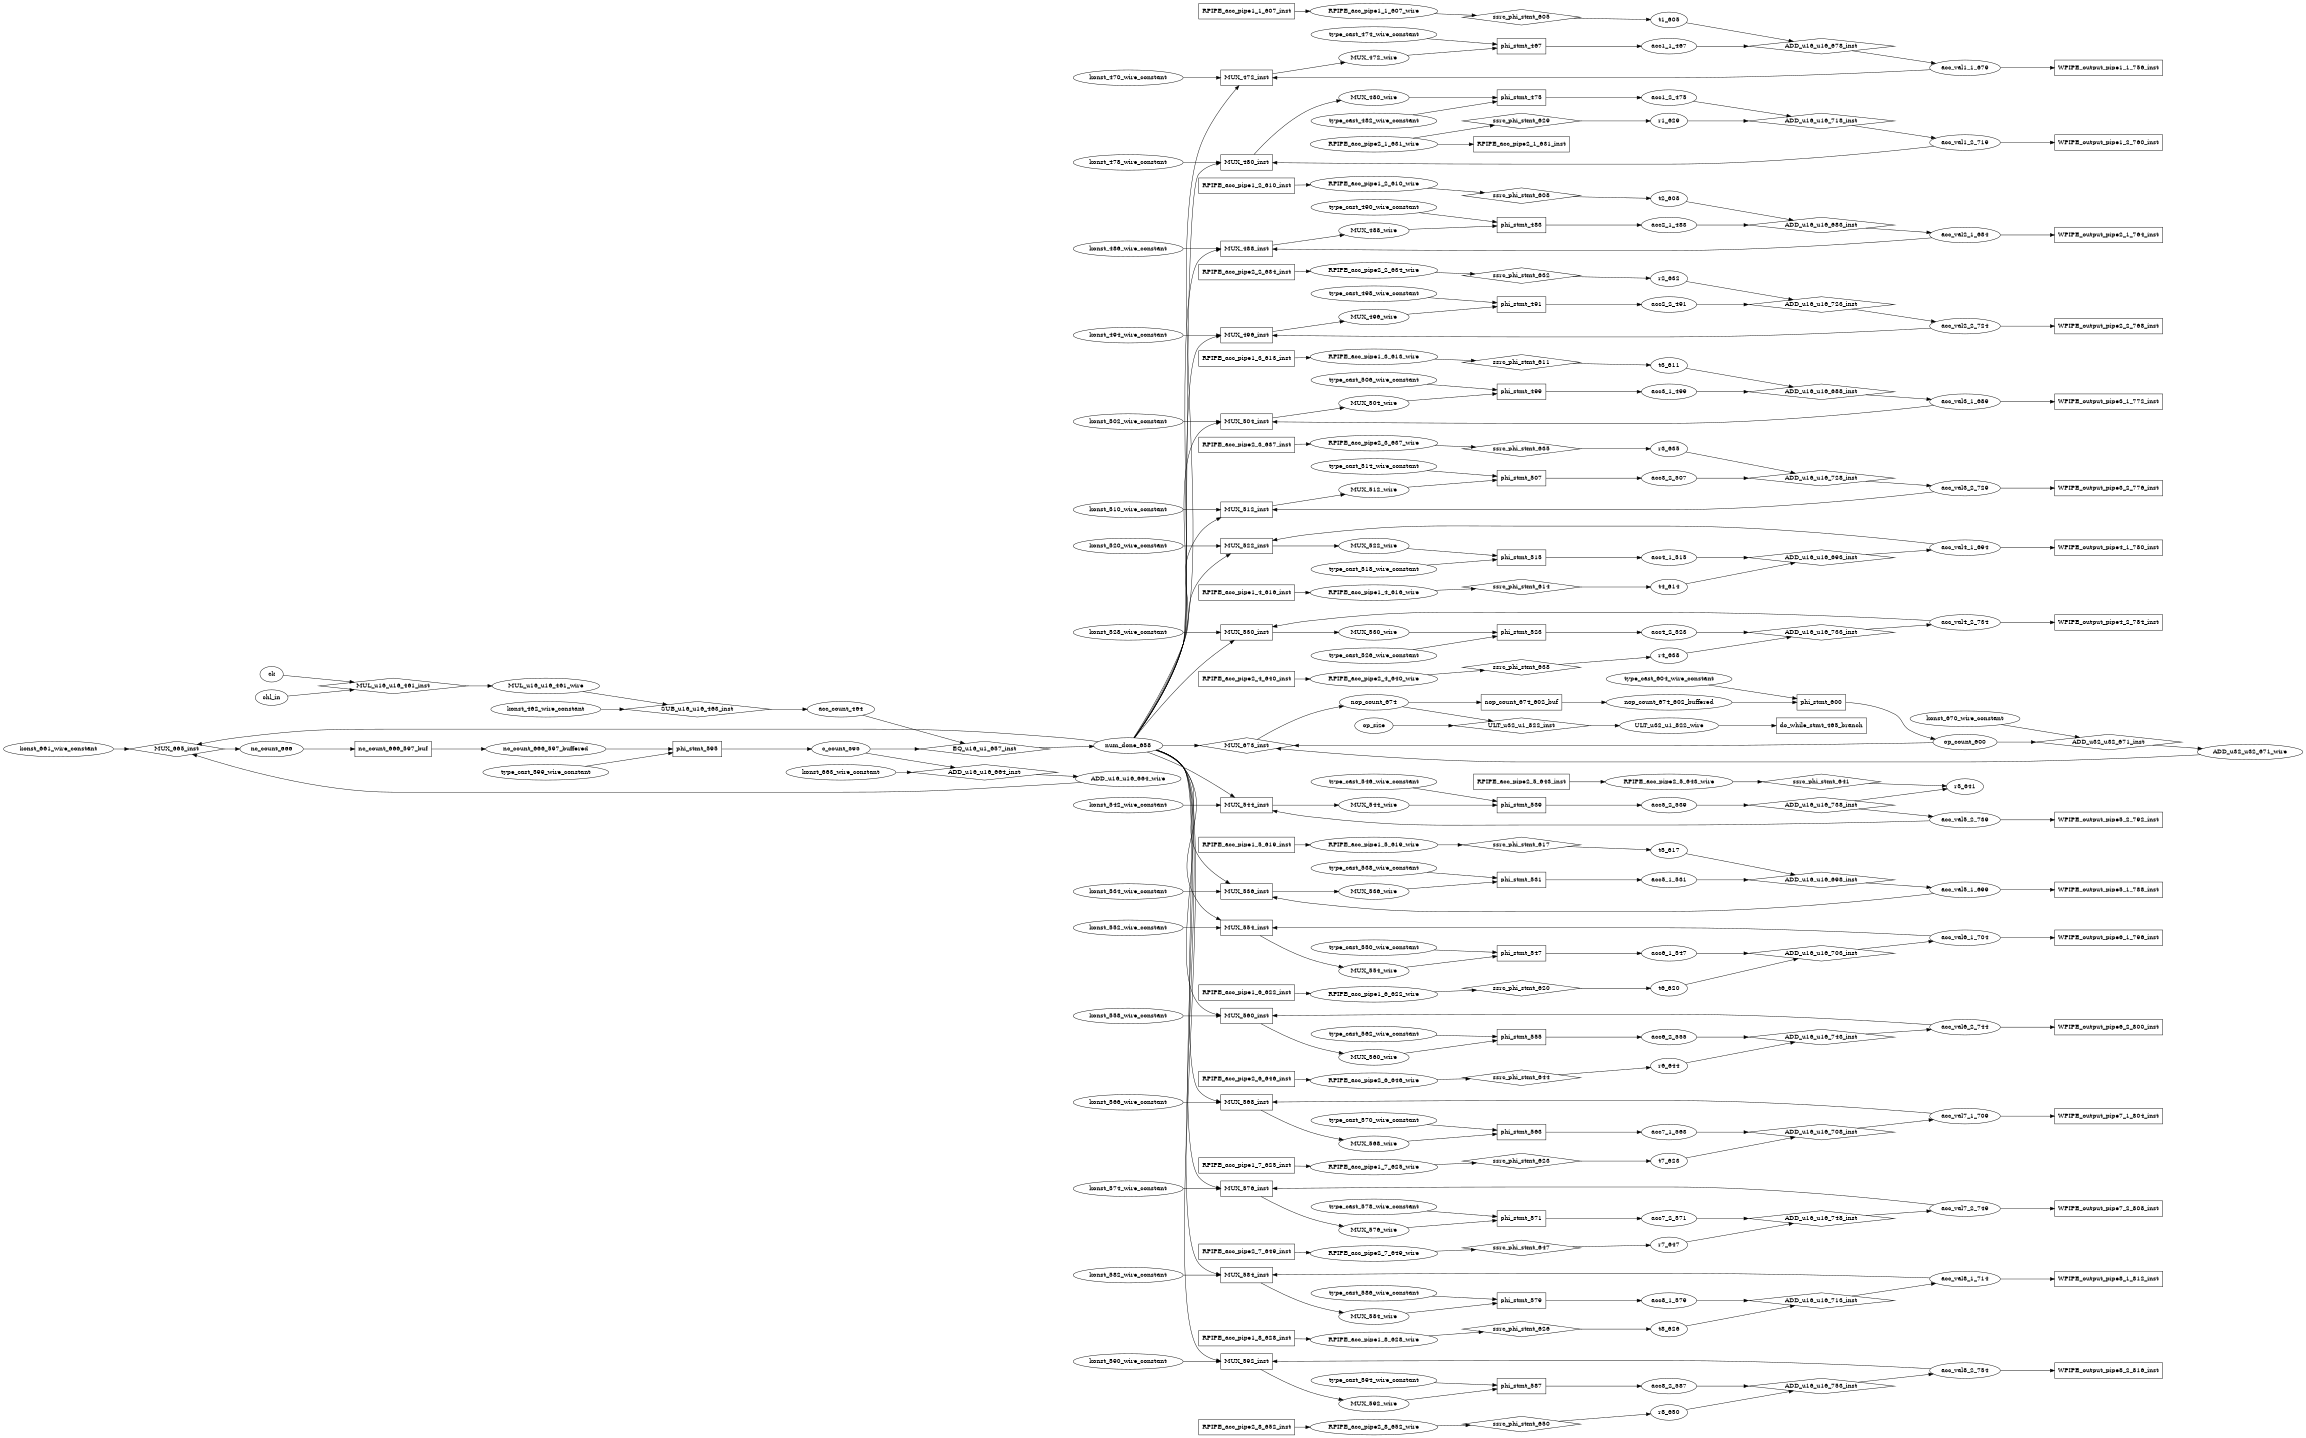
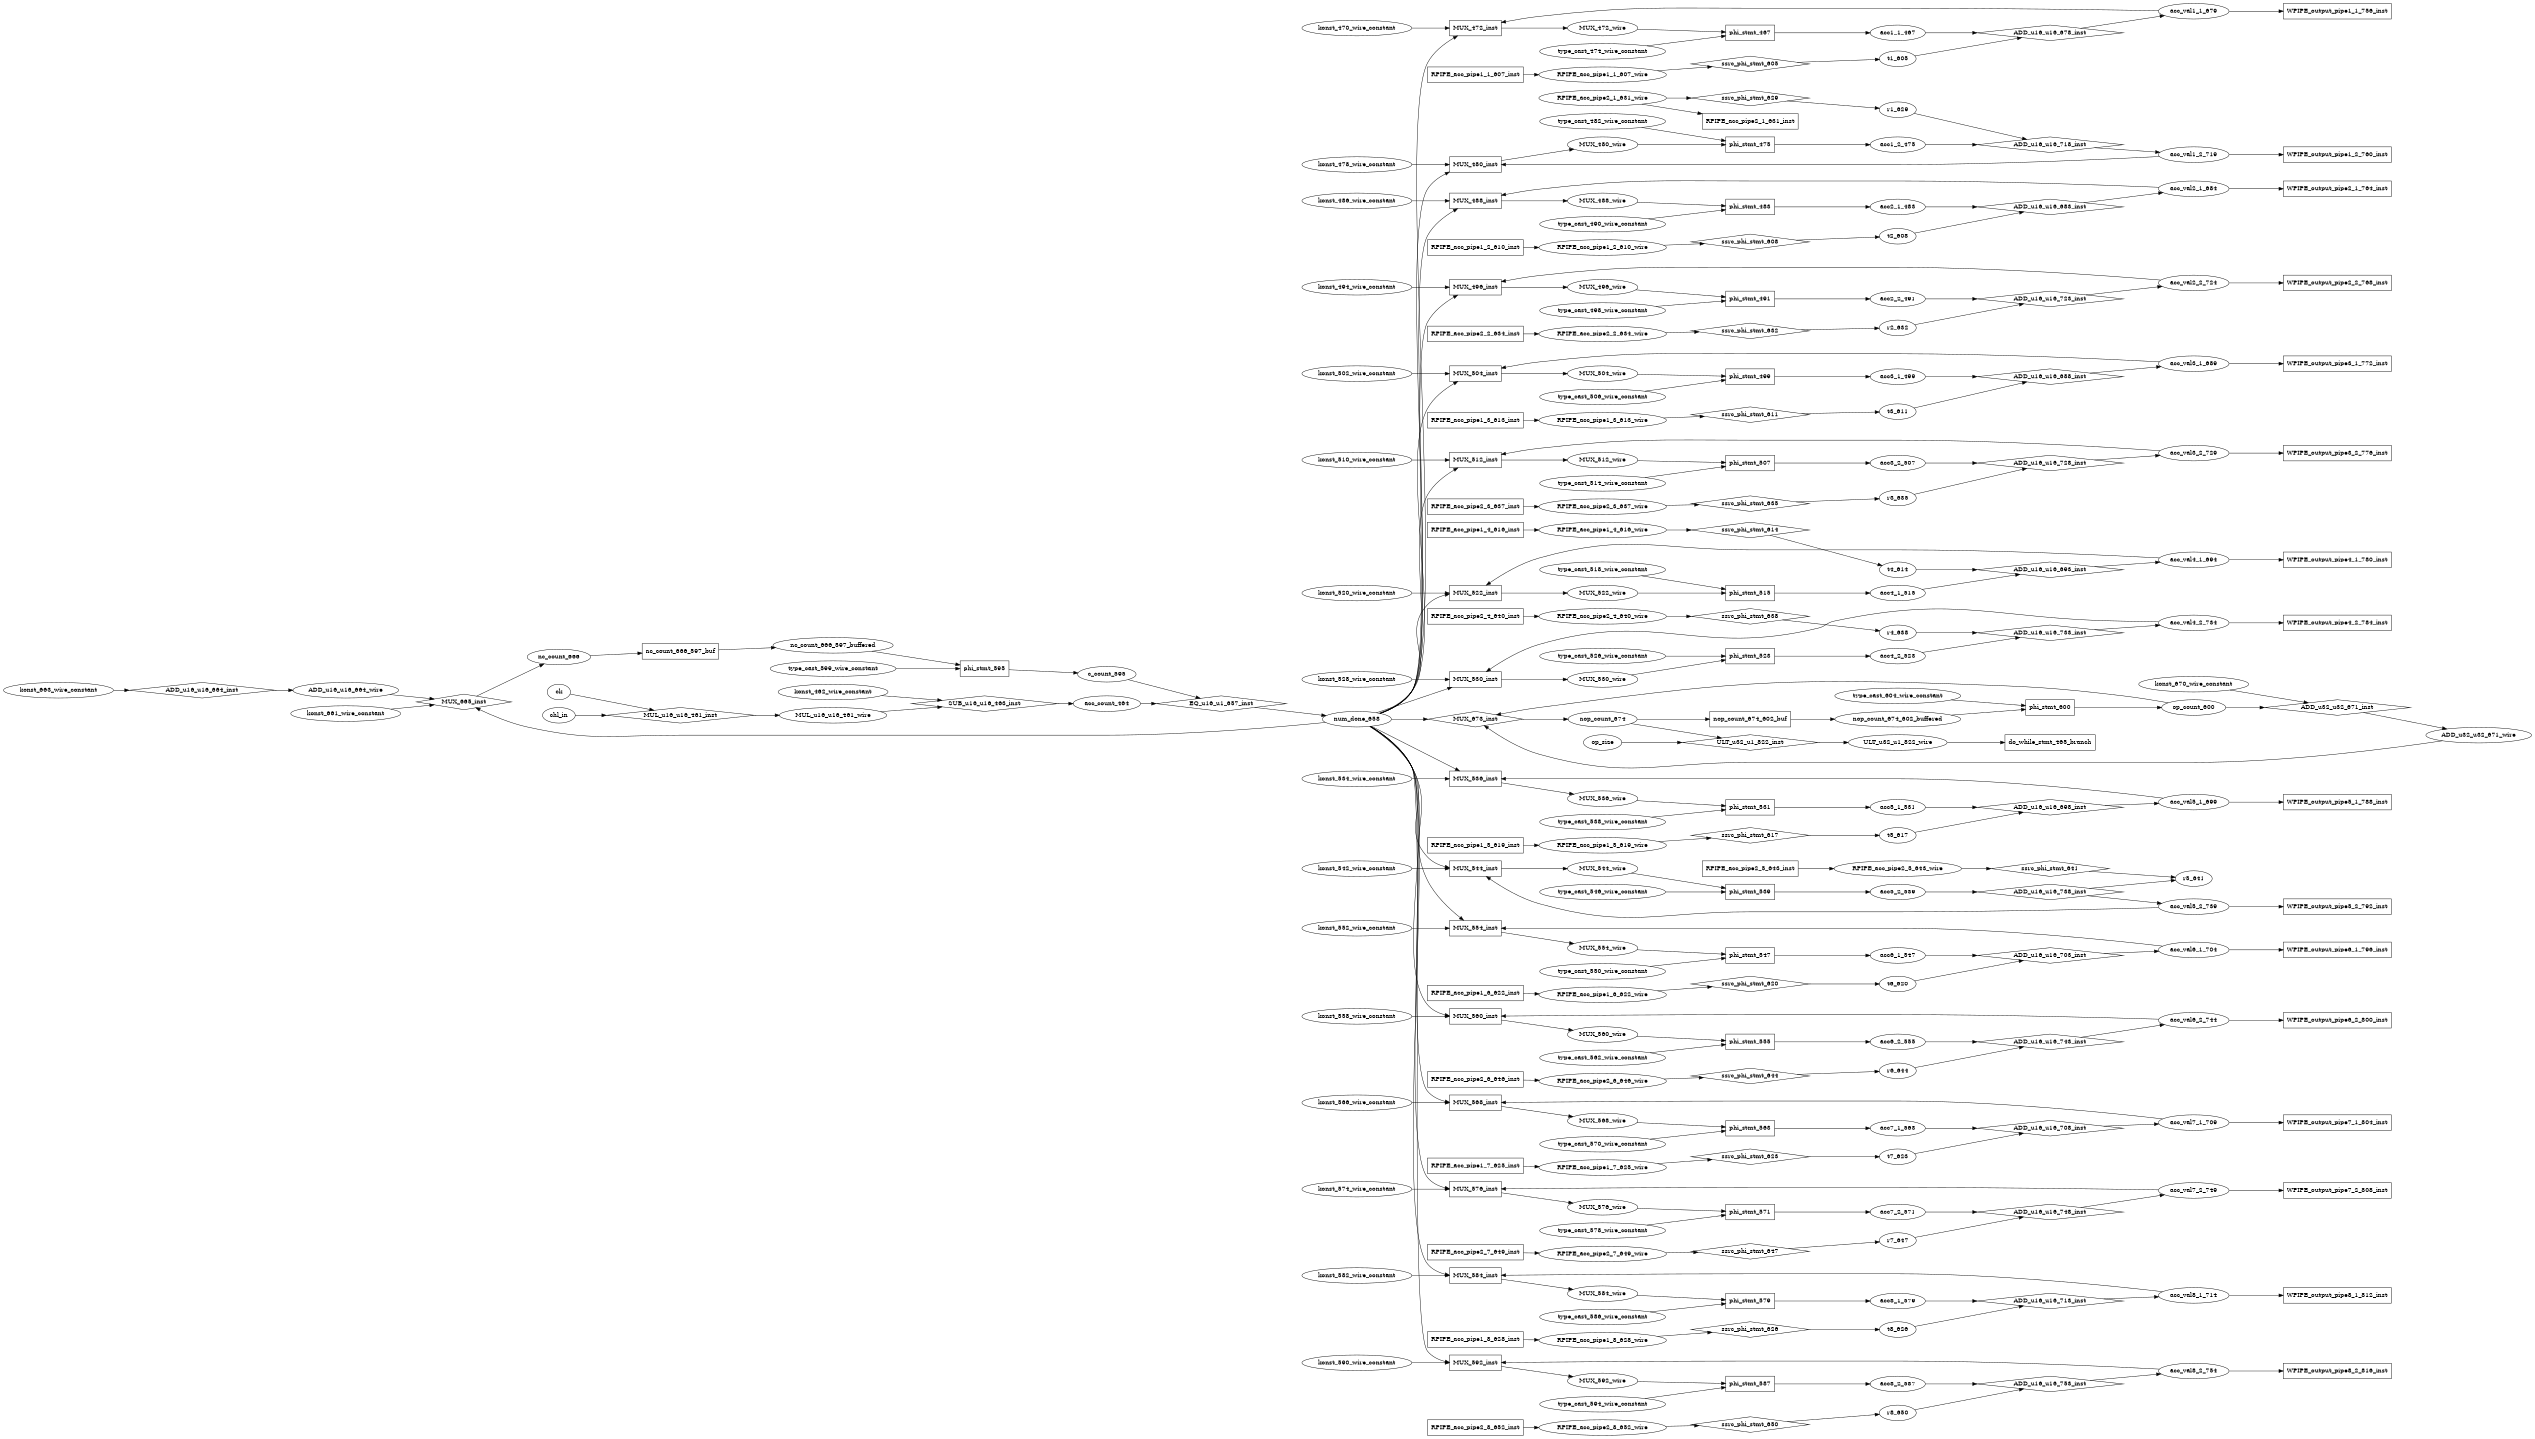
edge "c_count_595" -> "ADD_u16_u16_664_inst": removed
